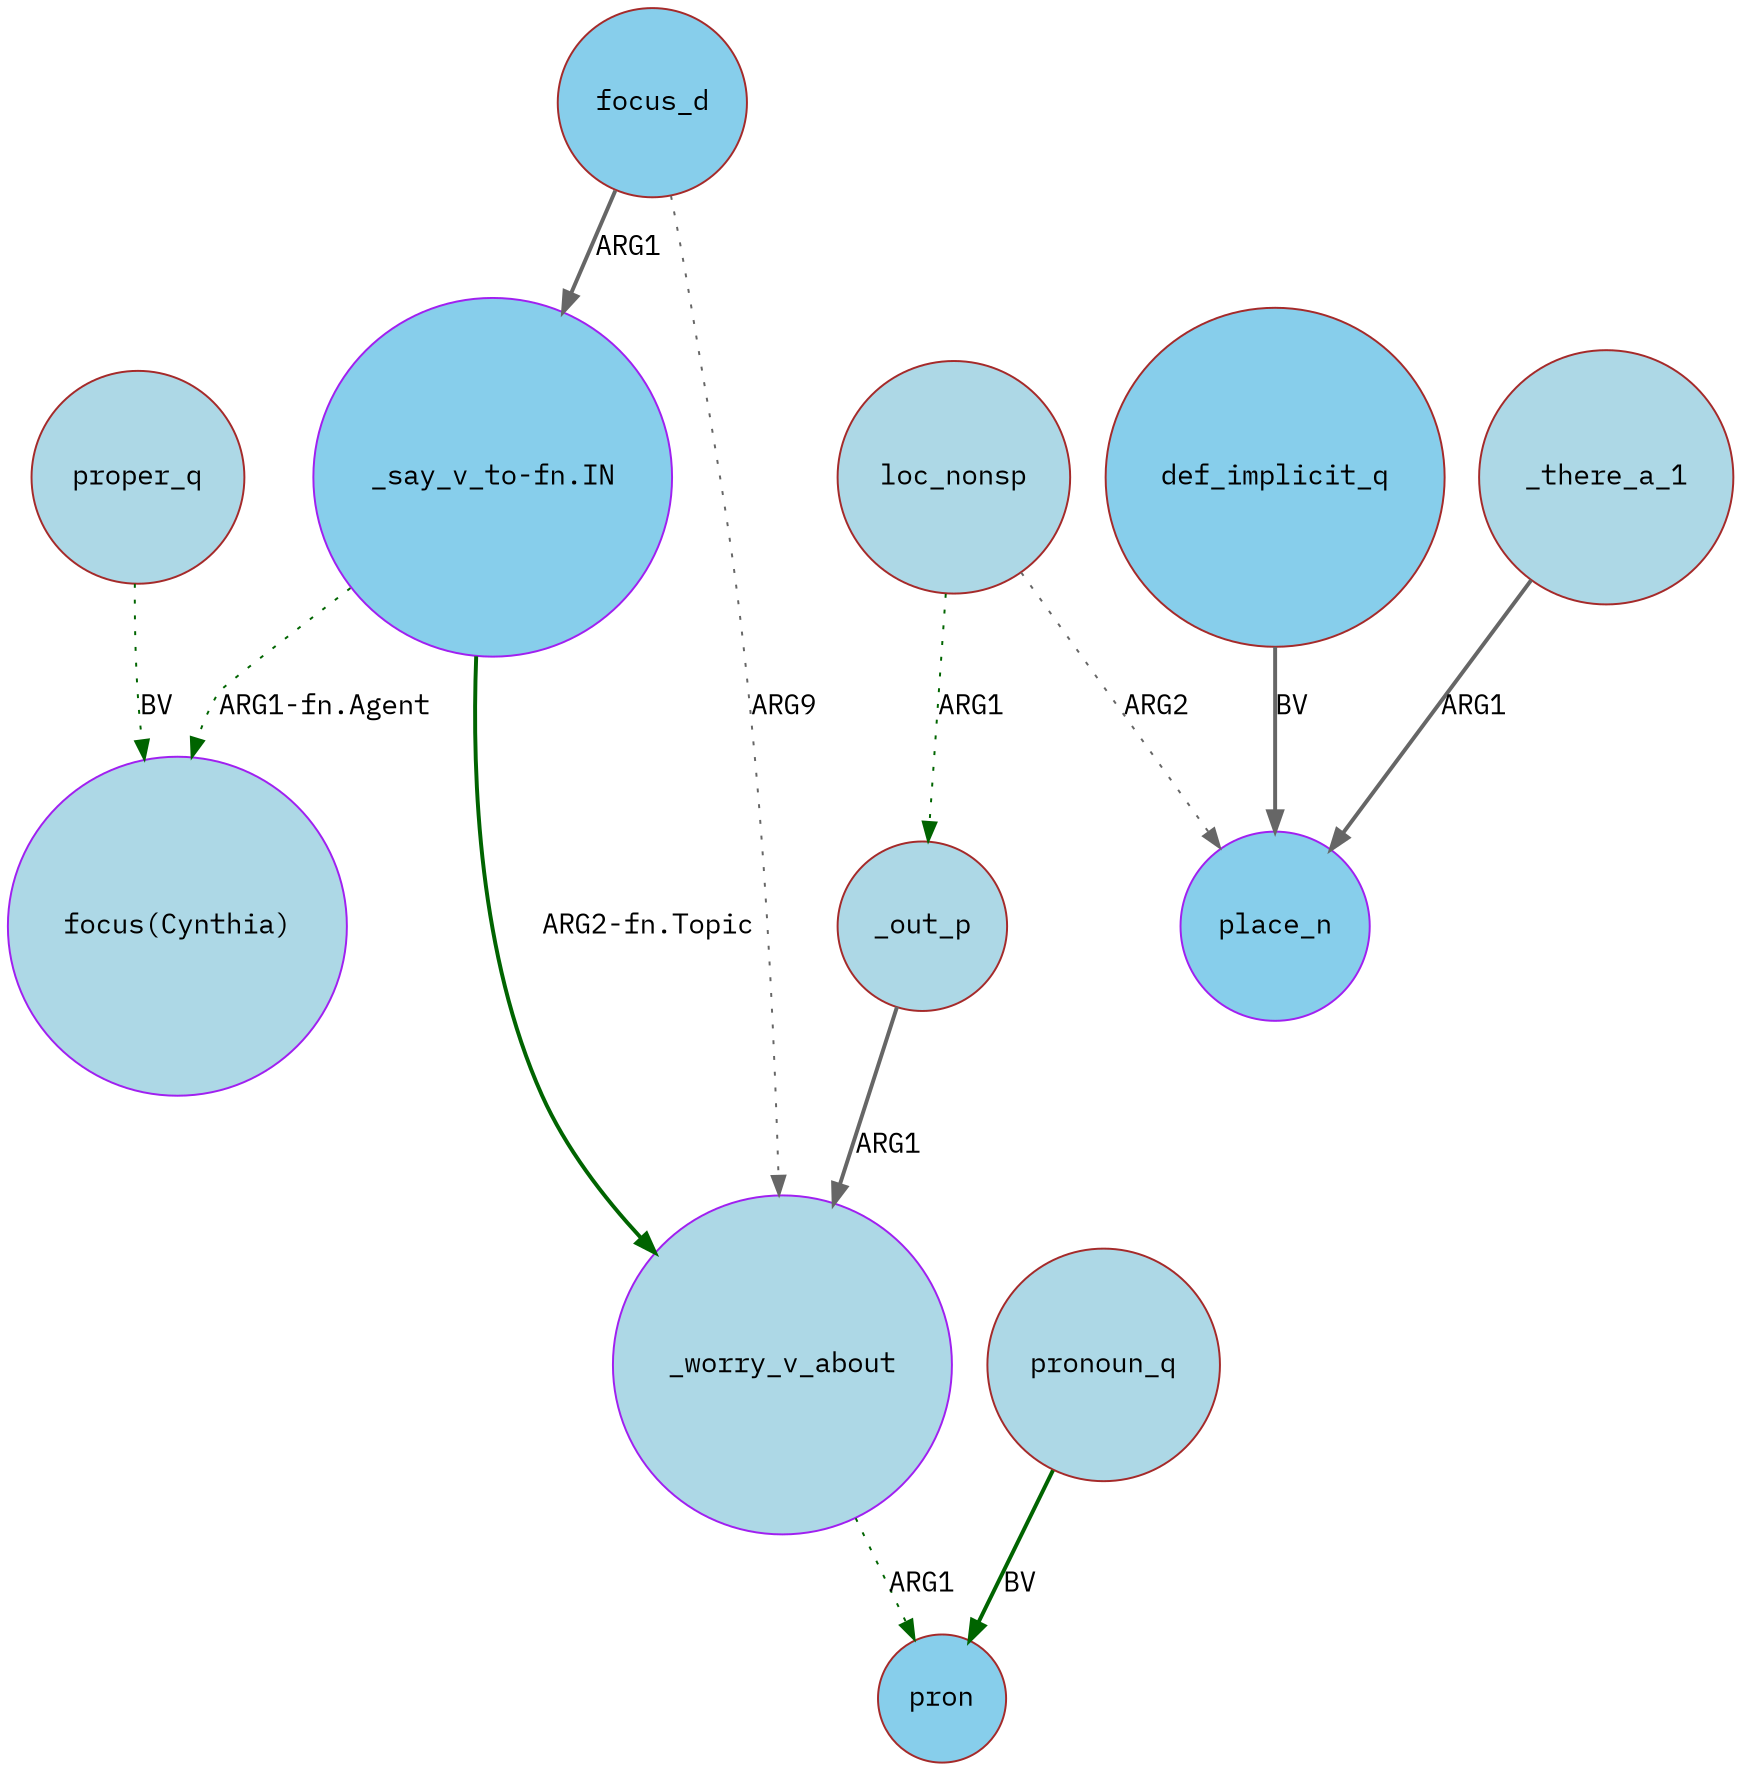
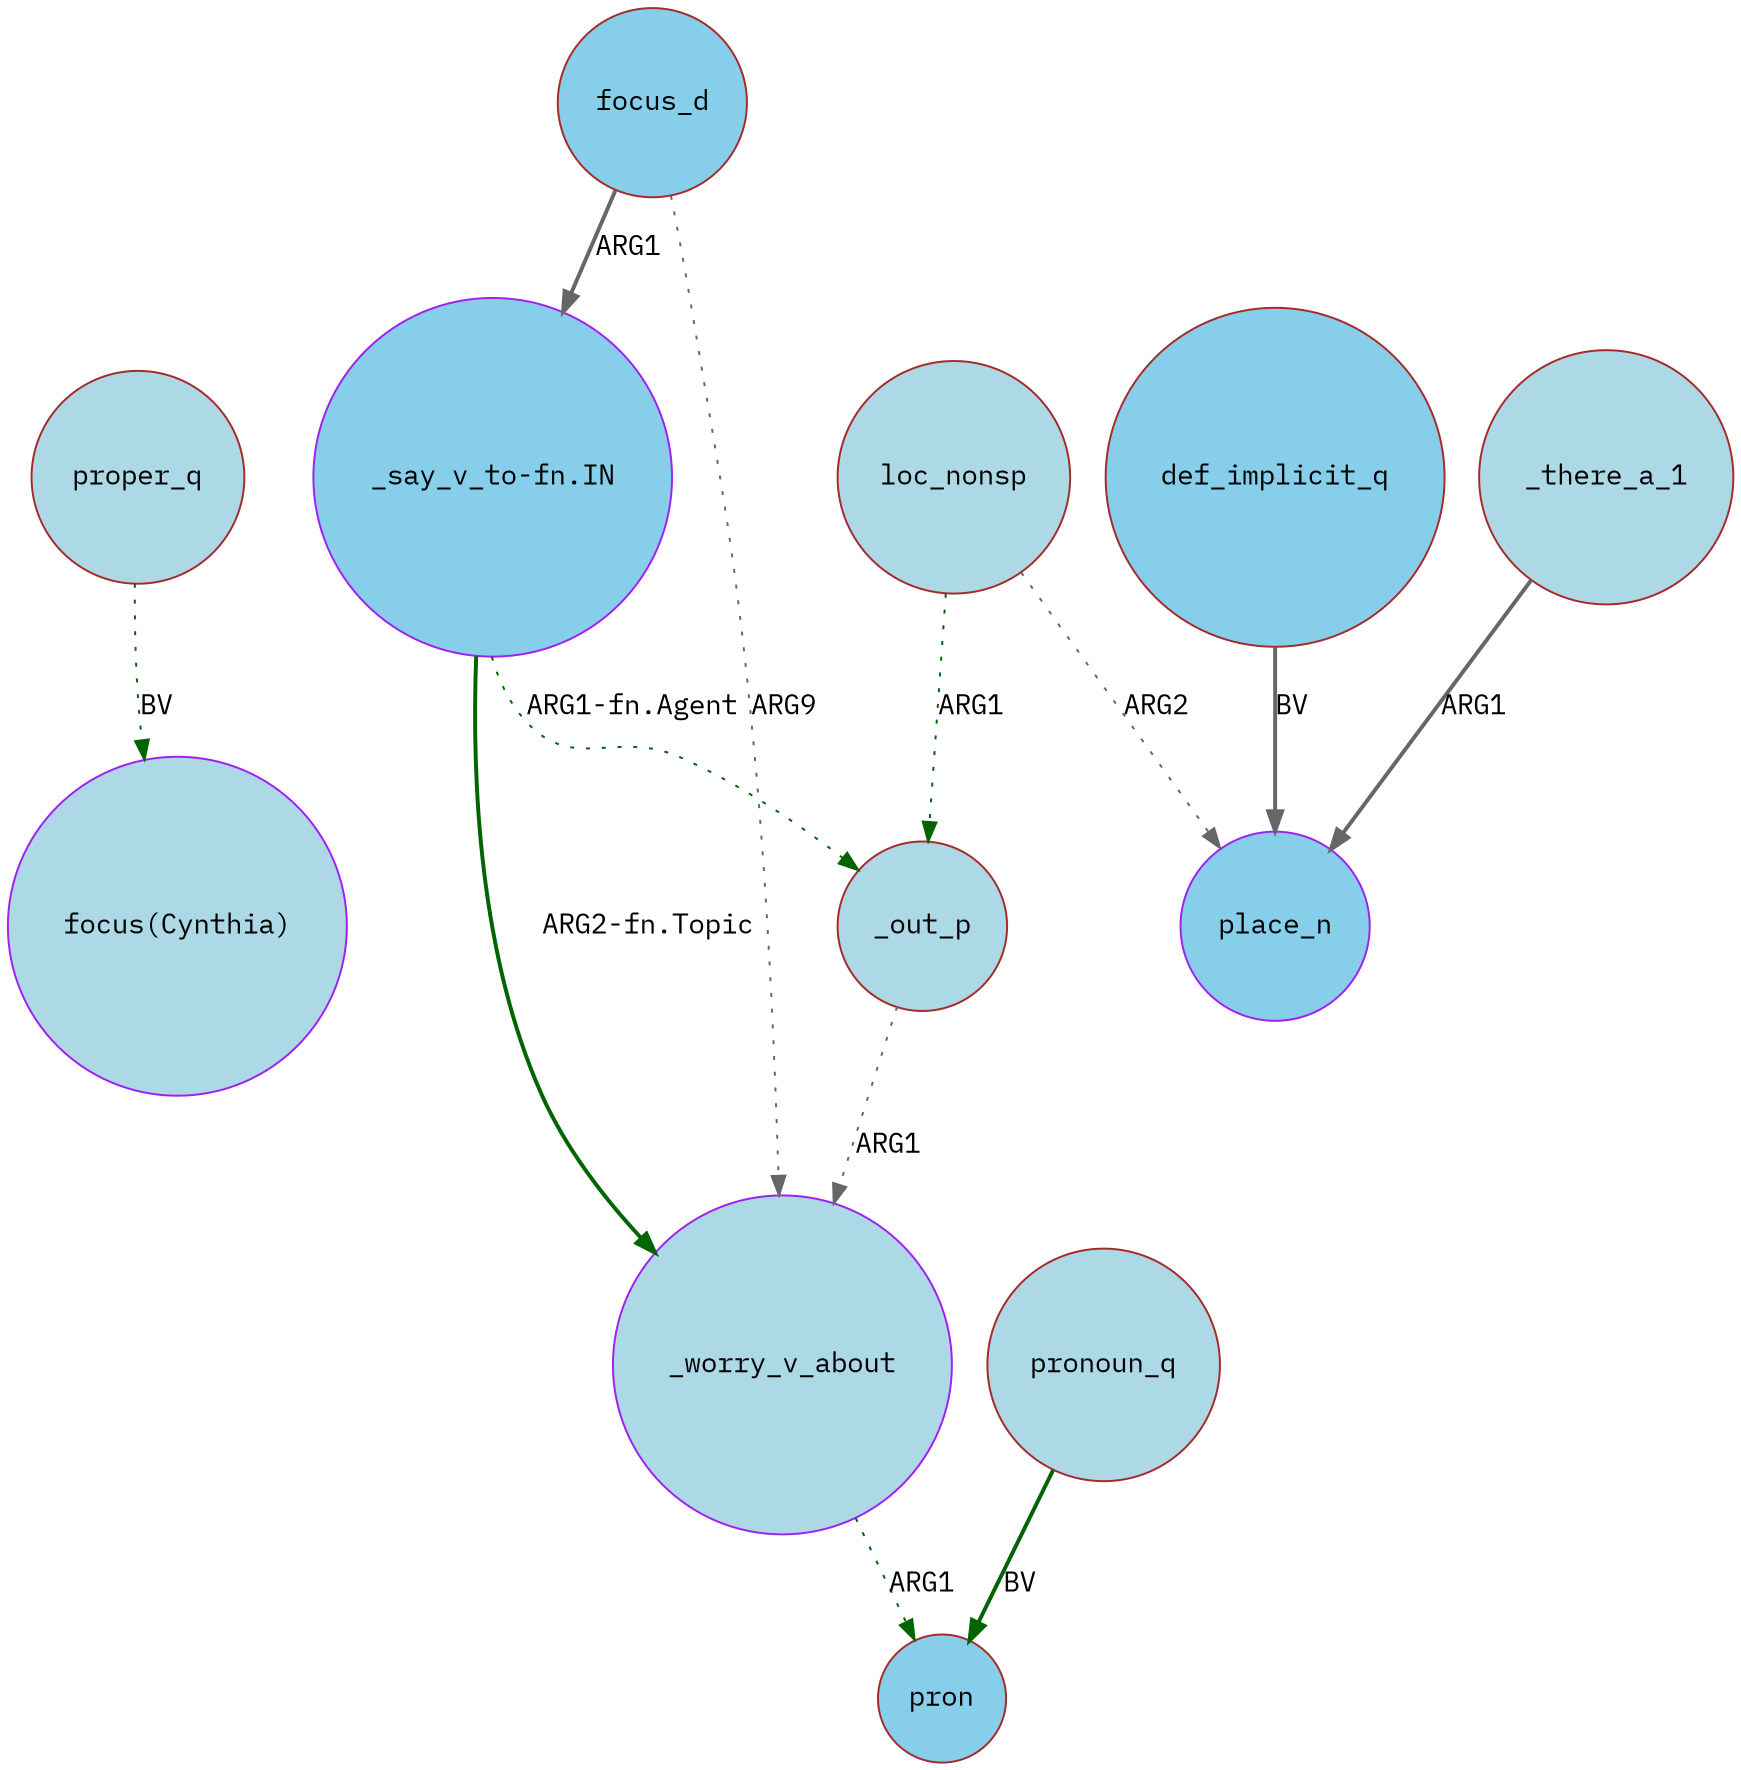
edge "_say_v_to-fn.IN" -> "focus(Cynthia)": now "_say_v_to-fn.IN" -> "_out_p"
edge "_out_p" -> "_worry_v_about": style bold -> dotted
